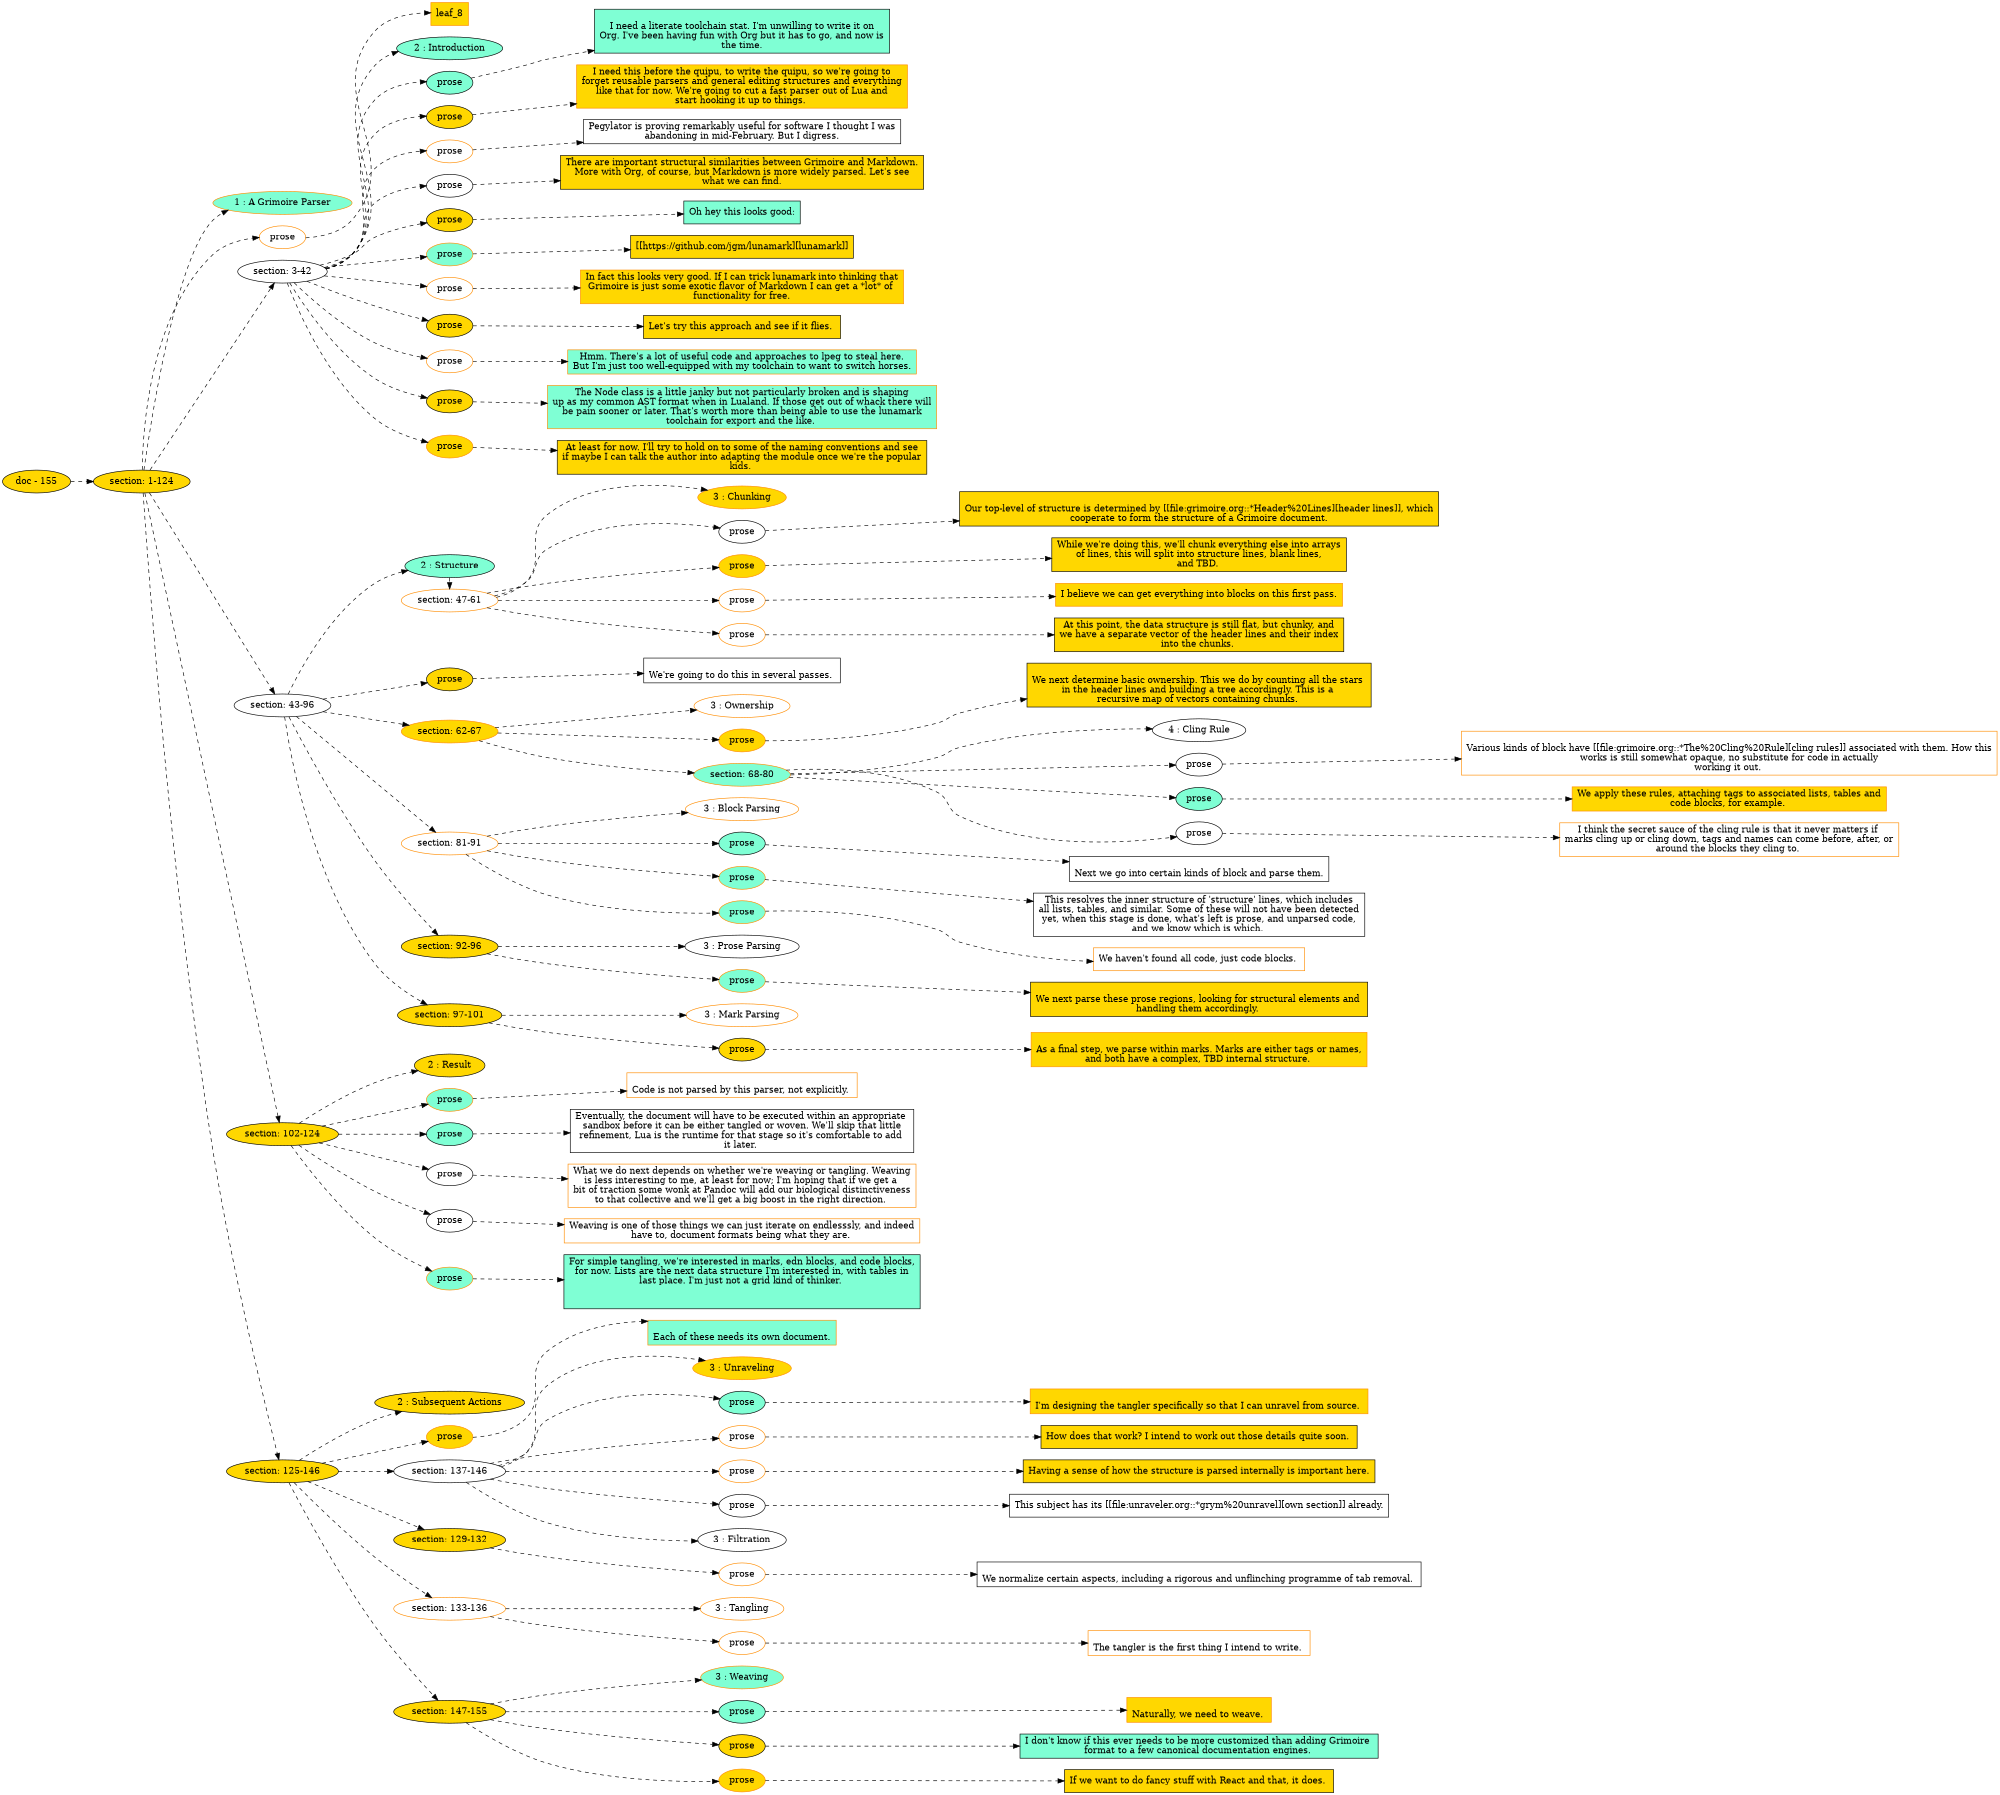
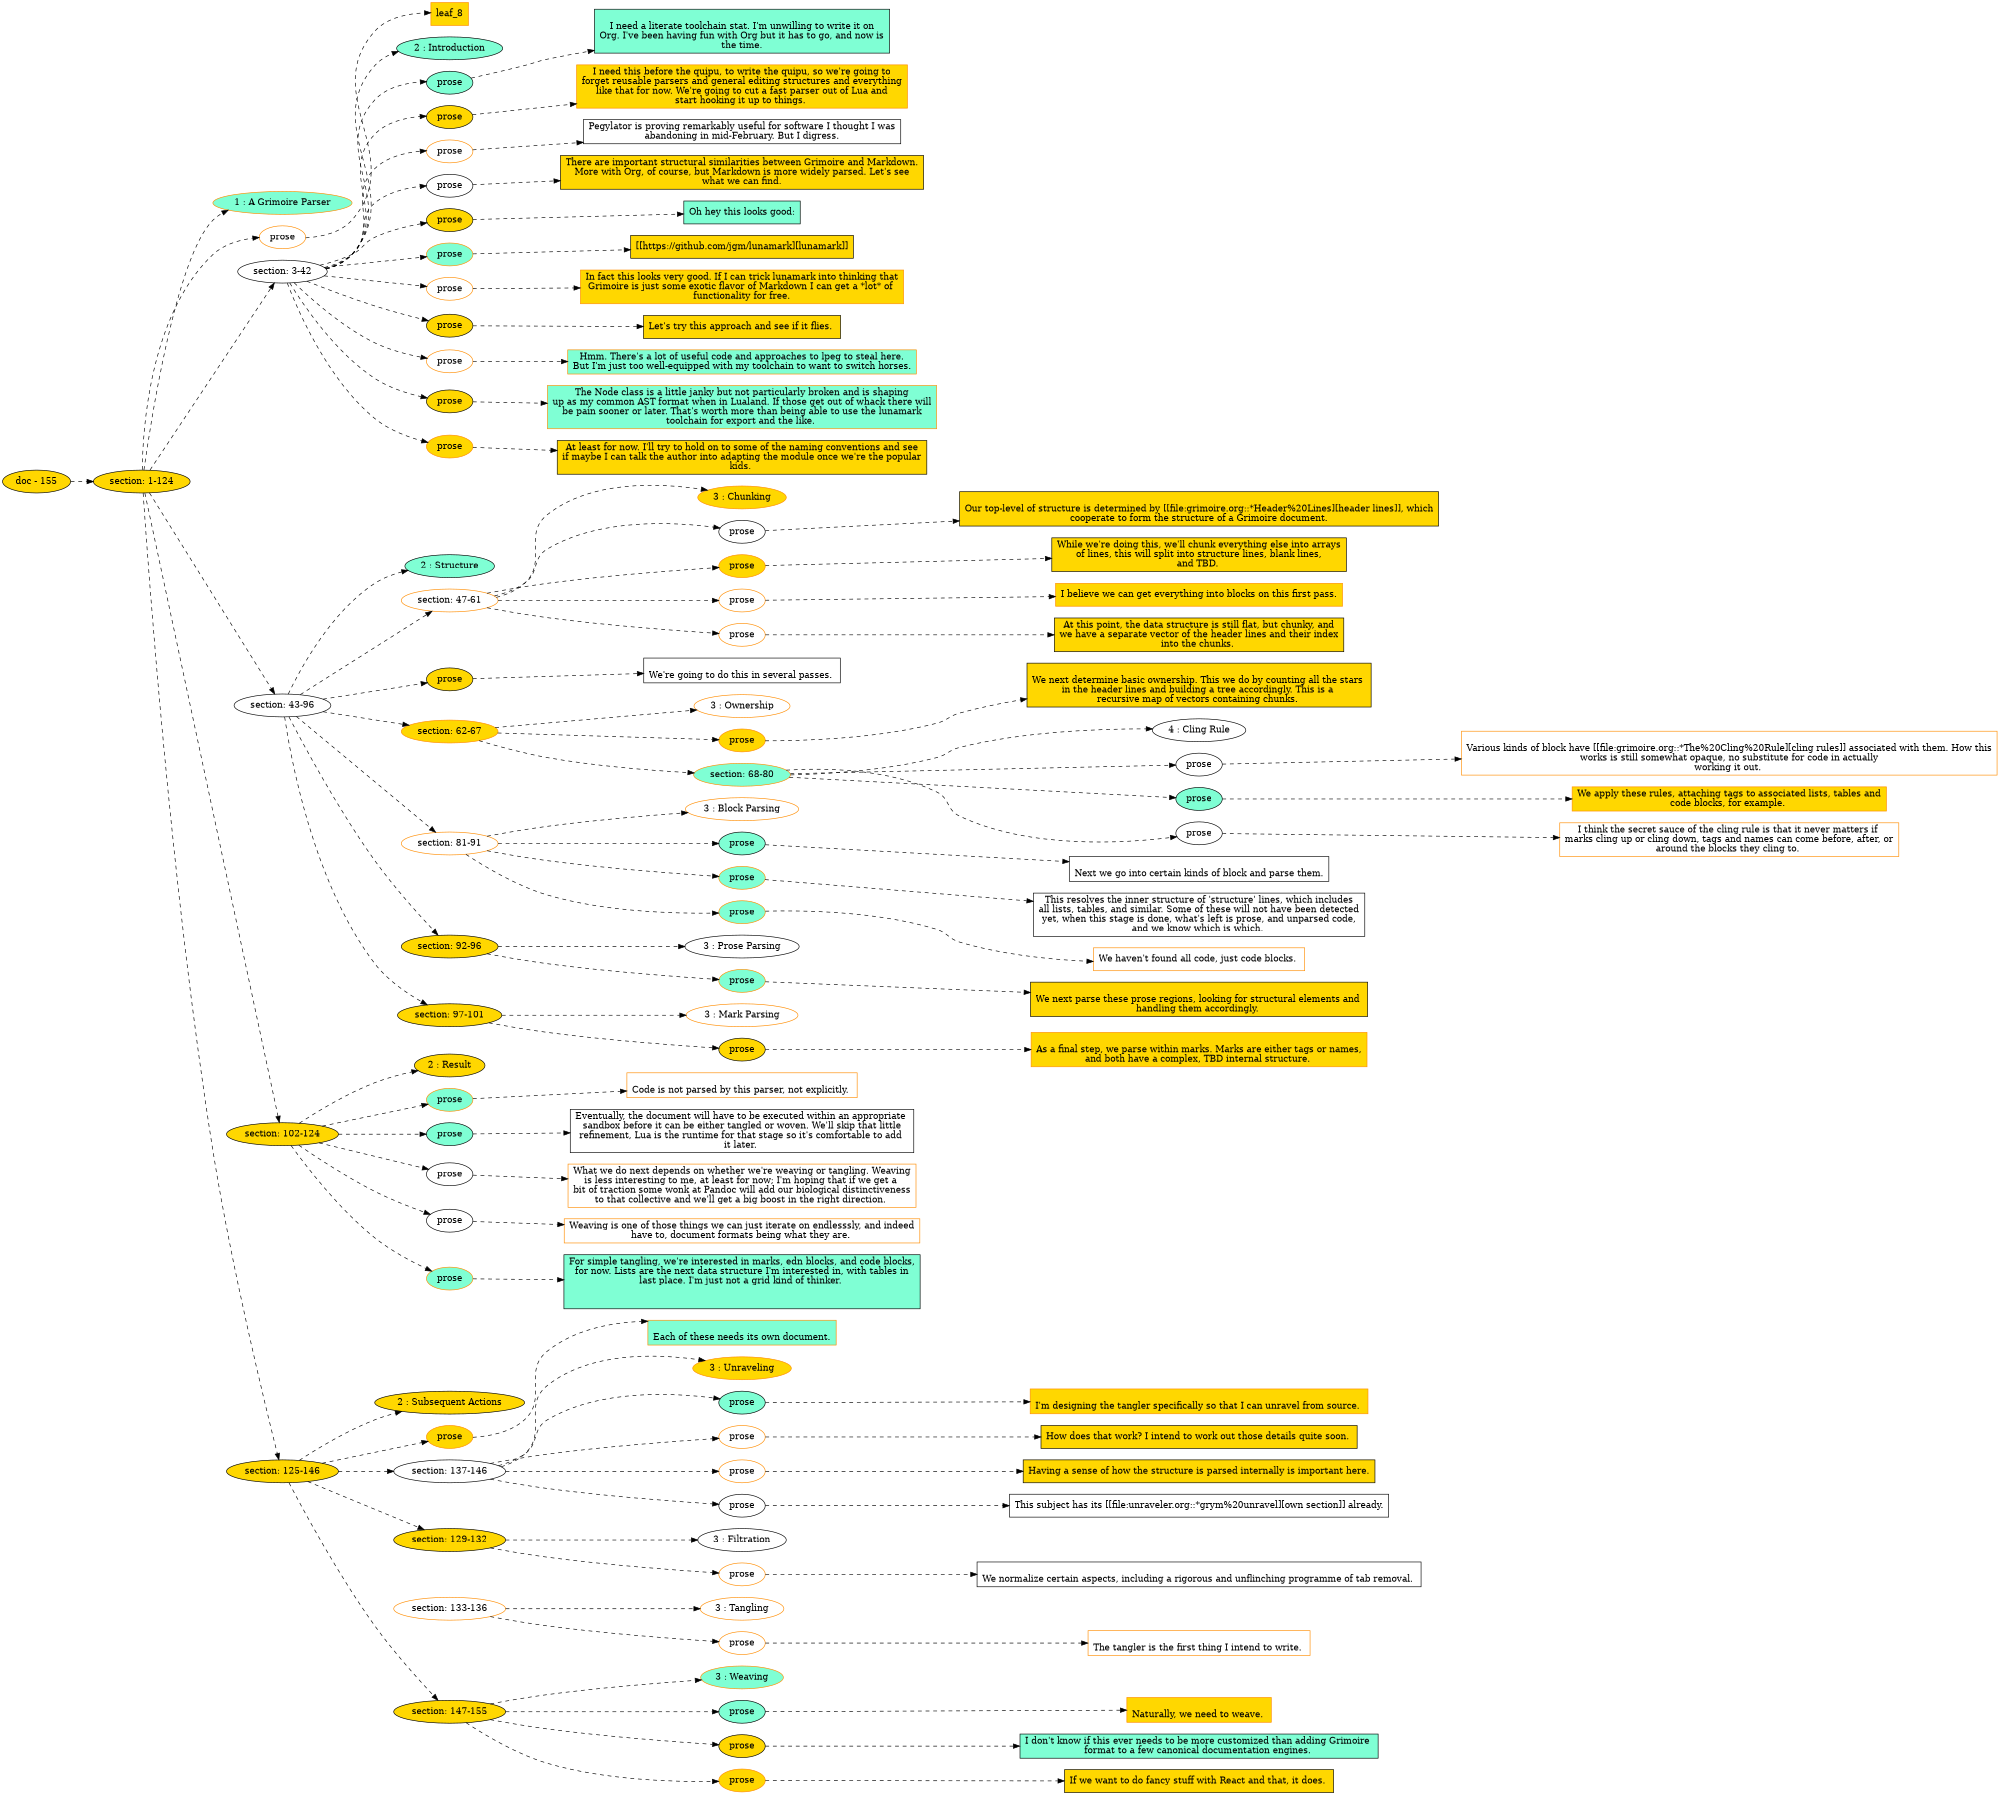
edge "2 : Structure" -> "section: 47-61": now "section: 43-96" -> "section: 47-61"
edge "section: 137-146" -> "3 : Filtration": now "section: 129-132" -> "3 : Filtration"
edge "section: 125-146" -> "section: 133-136": removed
